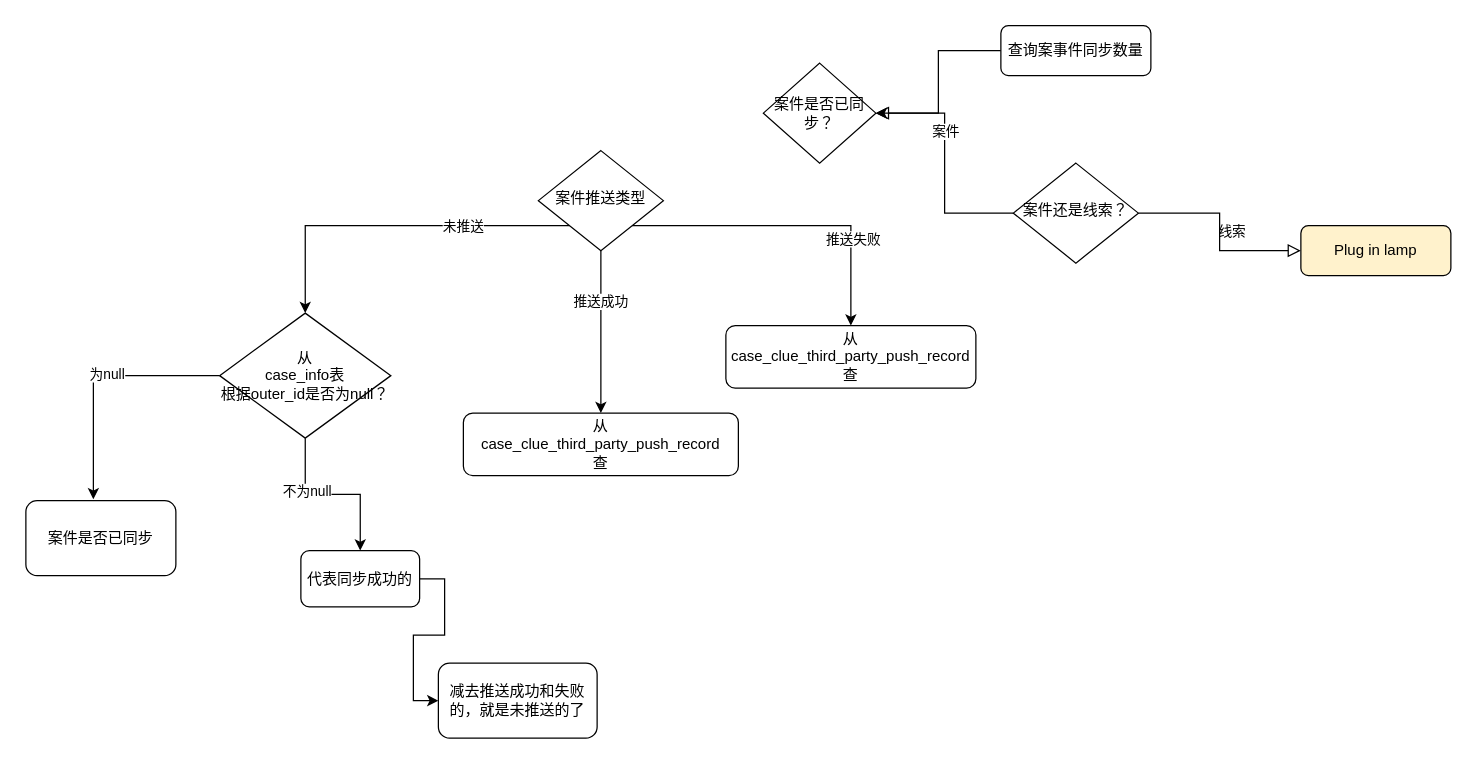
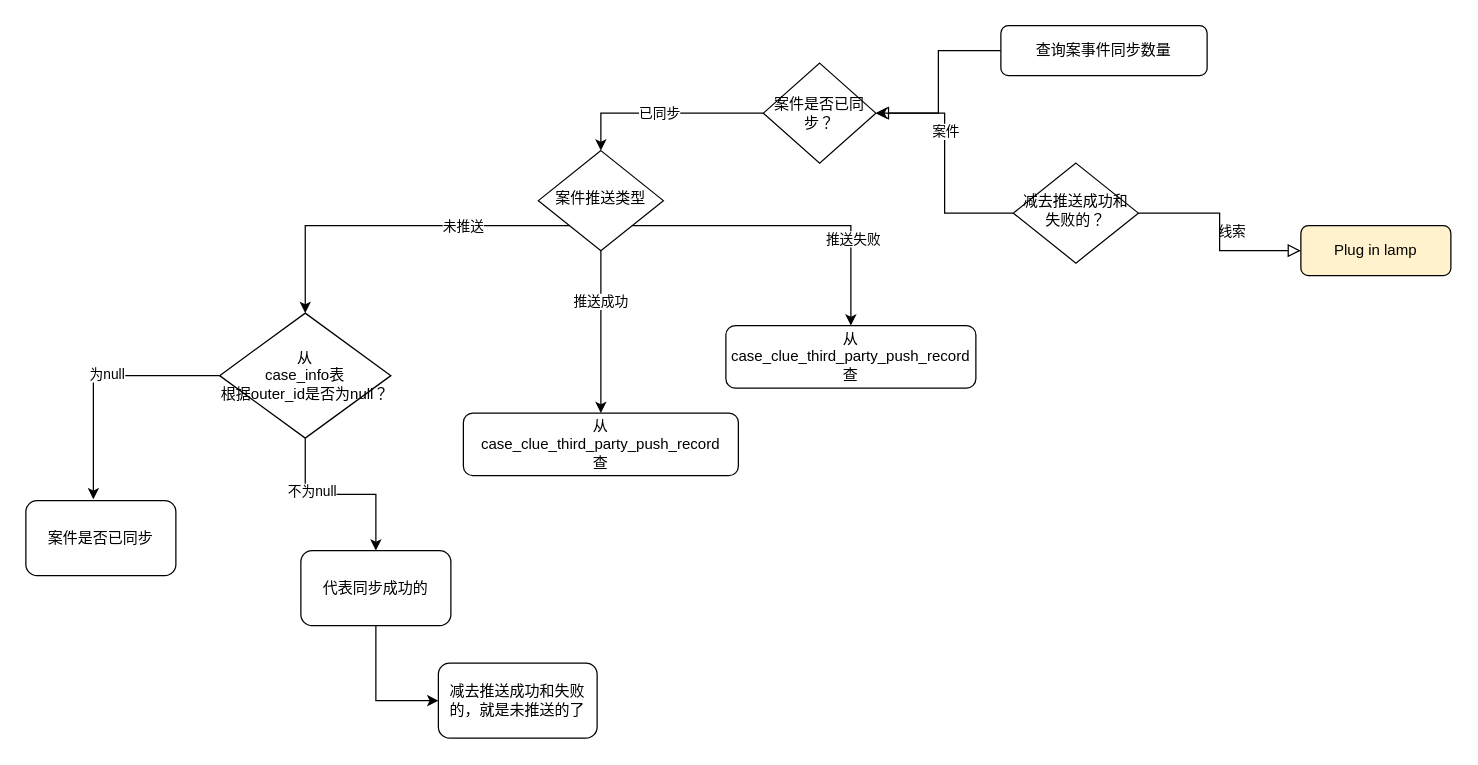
node "查询案事件同步数量": size 150x50 -> 206x50
edge "案件是否已同步？" -> "案件推送类型": added, label "已同步"
node "案件还是线索？": label "案件还是线索？" -> "减去推送成功和失败的？"
node "代表同步成功的": size 119x56 -> 150x75
